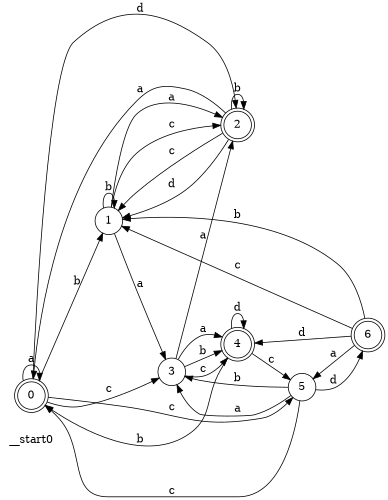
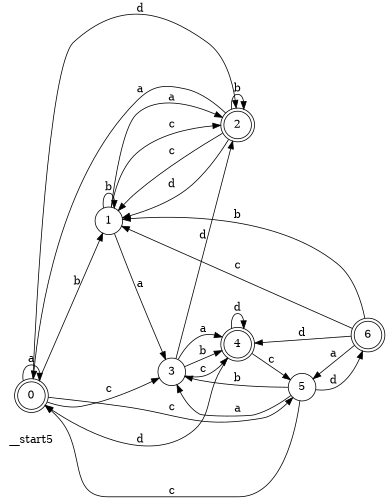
edge "3" -> "2": label "a" -> "d"
node "__start0": label "__start0" -> "__start5"
edge "4" -> "0": label "b" -> "d"
